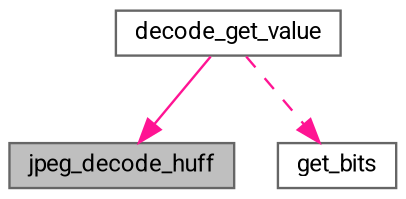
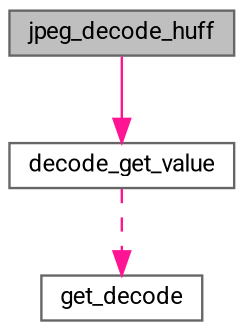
edge "decode_get_value" -> "jpeg_decode_huff": reversed
node "get_bits": label "get_bits" -> "get_decode"
